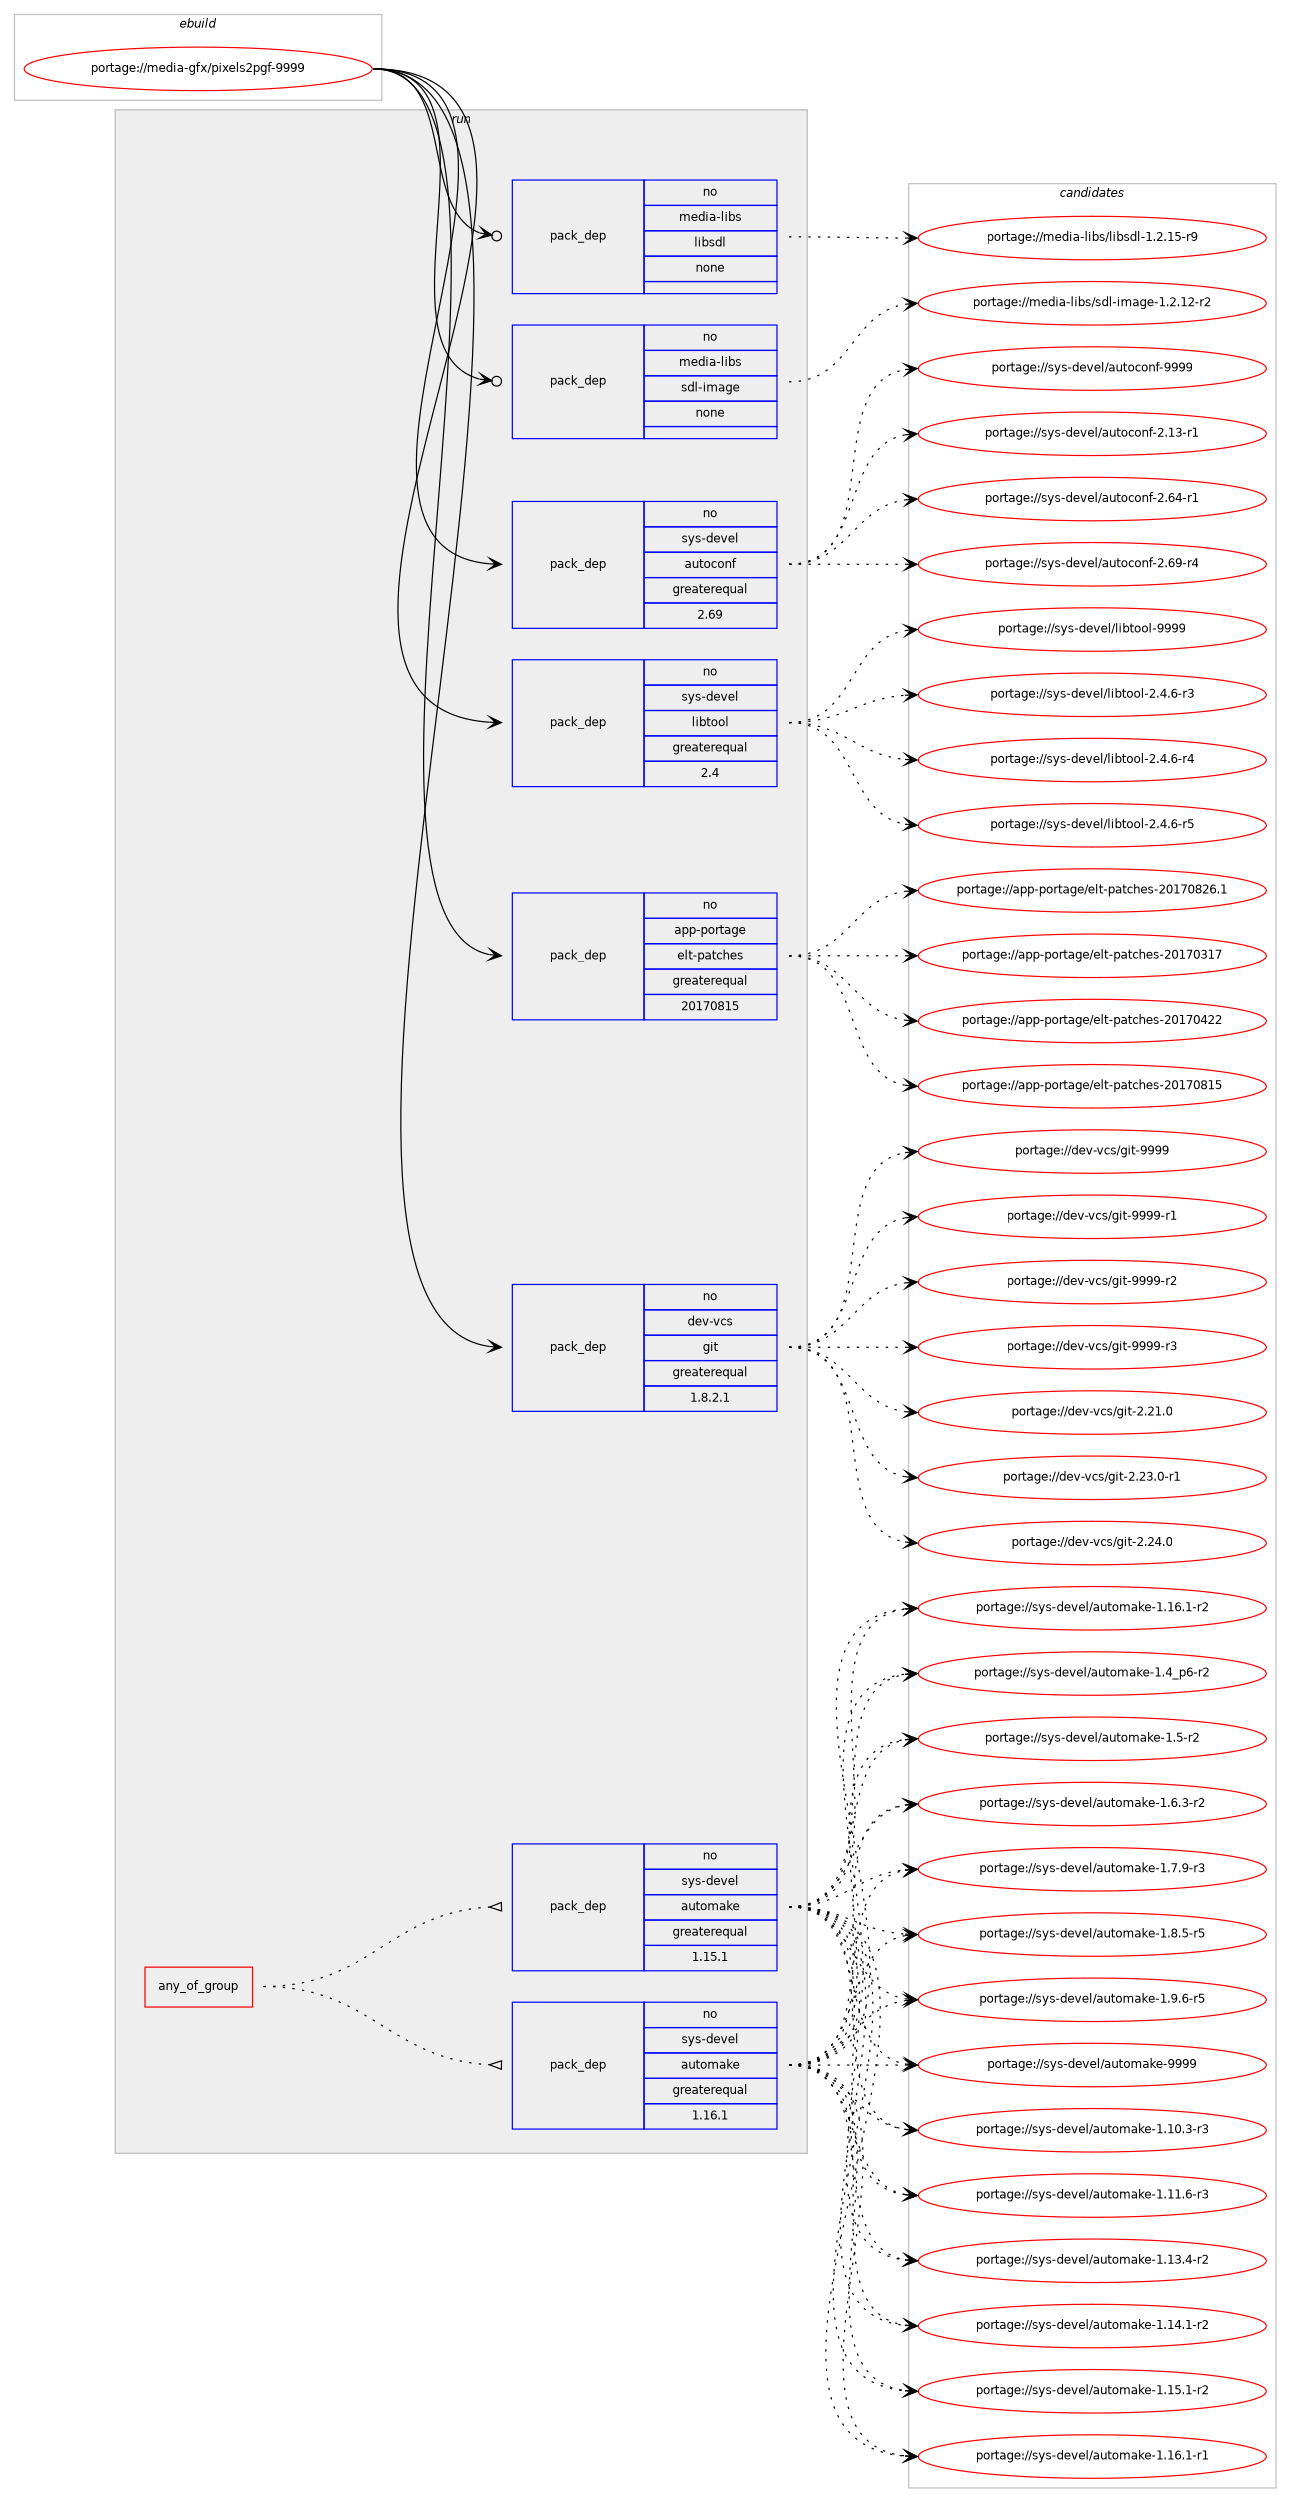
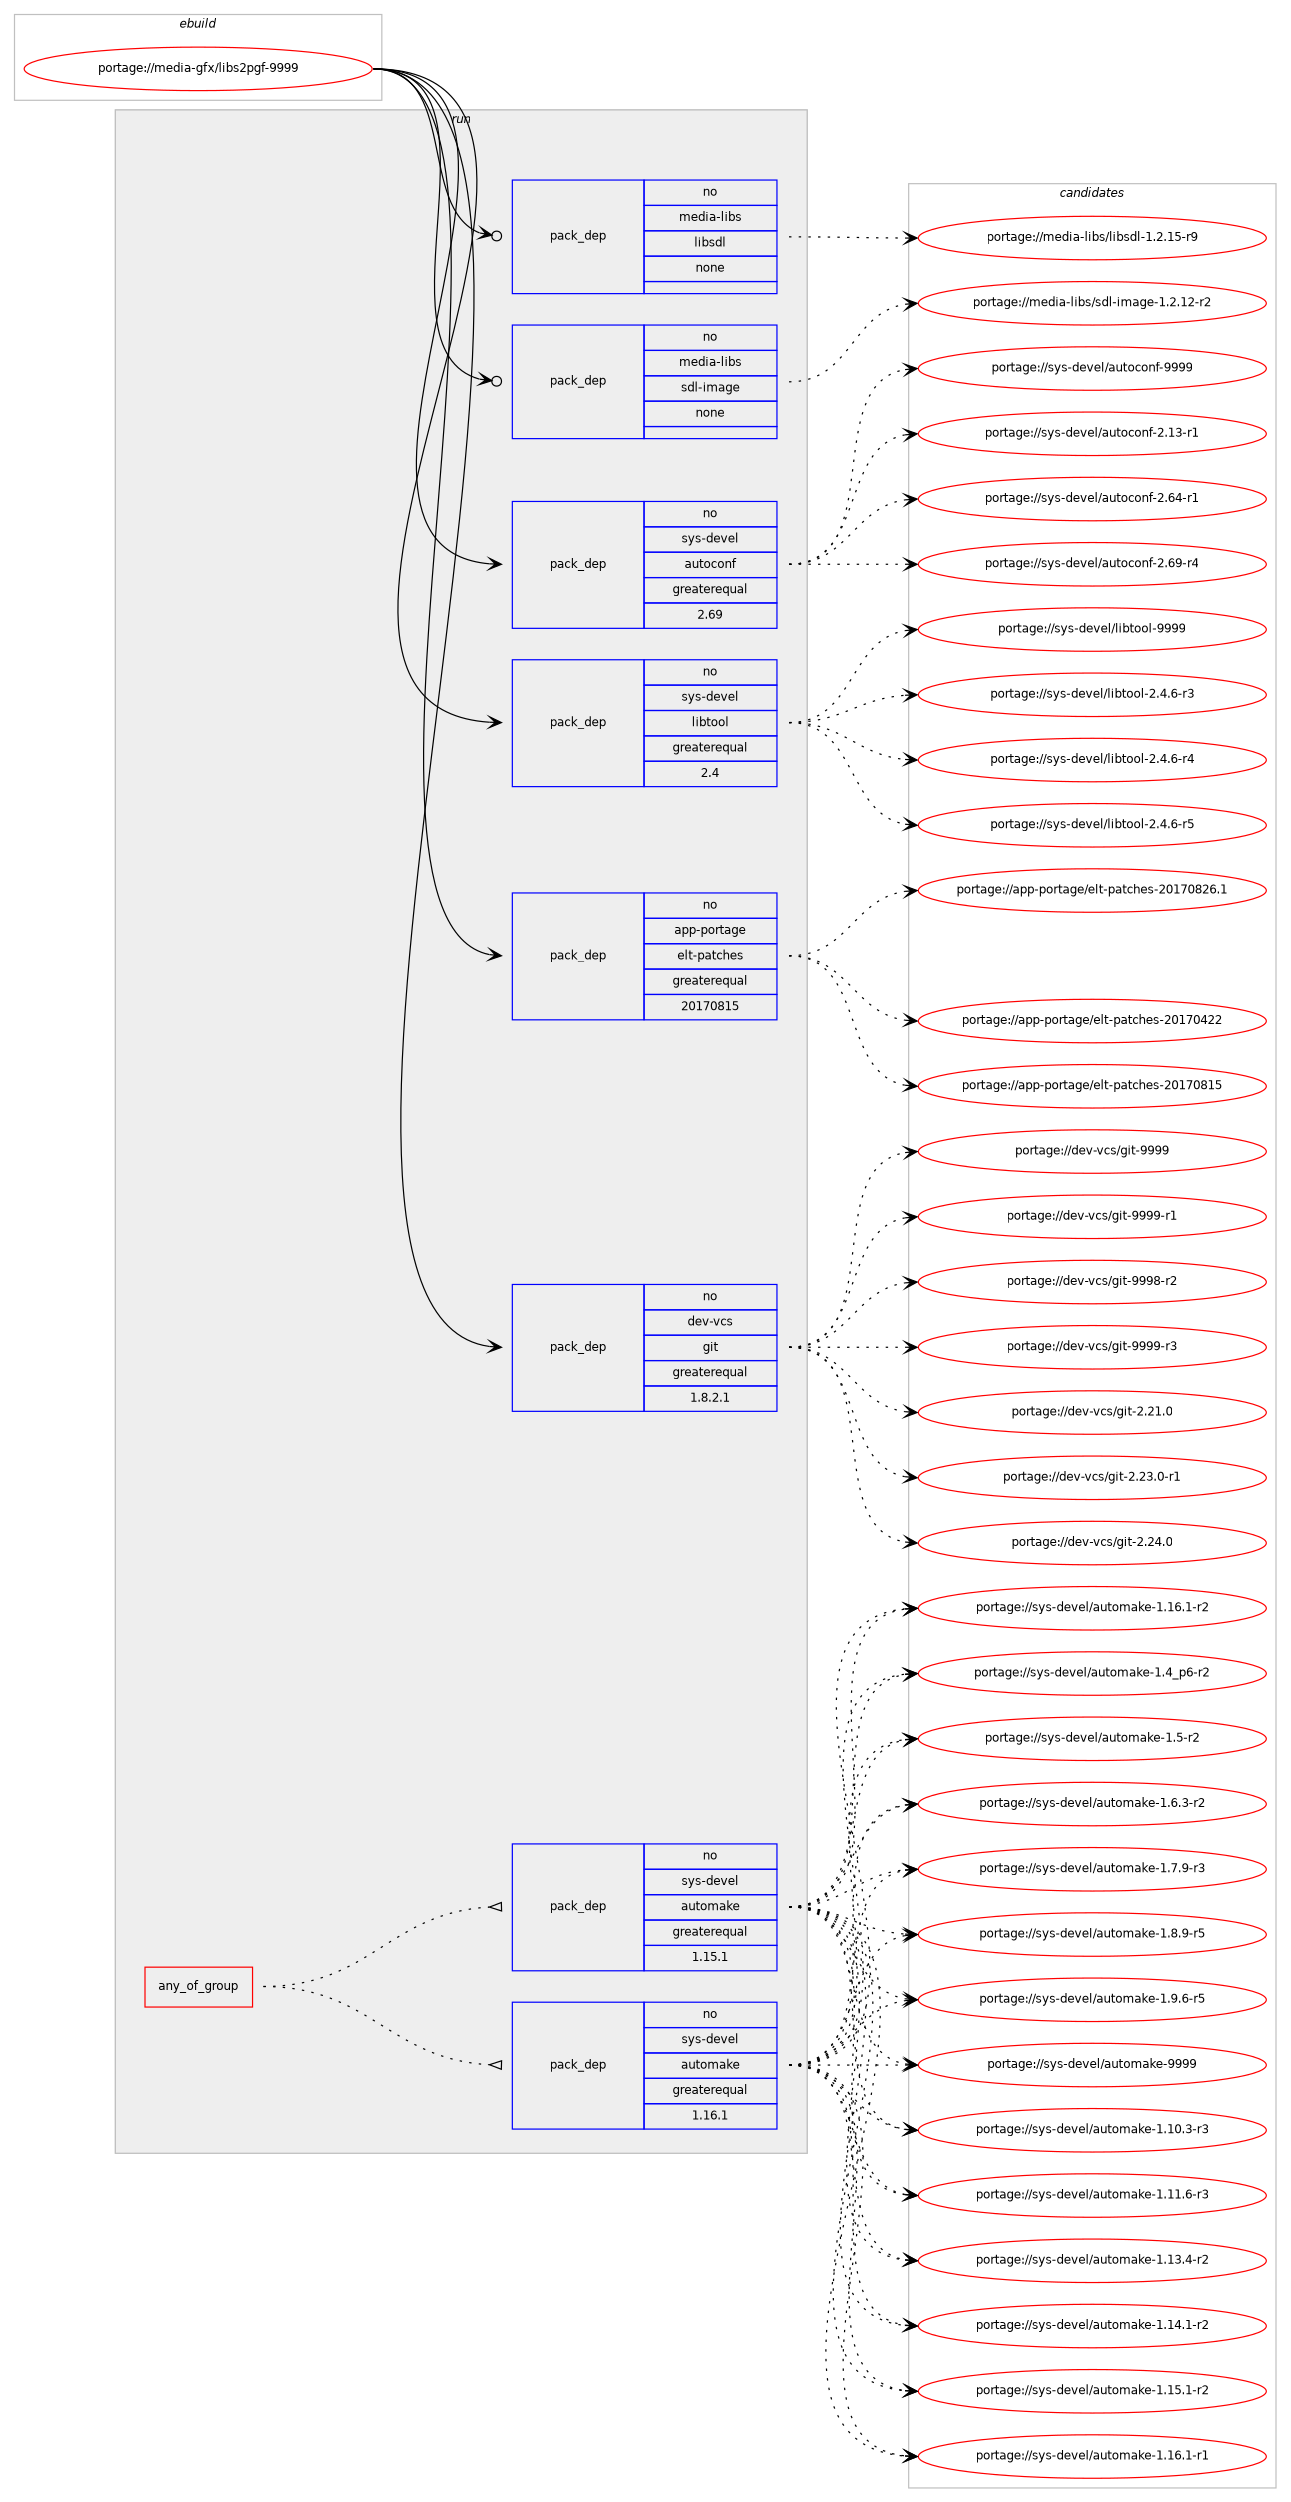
node "portage://media-gfx/pixels2pgf-9999": label "portage://media-gfx/pixels2pgf-9999" -> "portage://media-gfx/libs2pgf-9999"
node "portage://app-portage/elt-patches-20170317": removed
node "portage://dev-vcs/git-9999-r2": label "portage://dev-vcs/git-9999-r2" -> "portage://dev-vcs/git-9998-r2"
node "portage://sys-devel/automake-1.8.5-r5": label "portage://sys-devel/automake-1.8.5-r5" -> "portage://sys-devel/automake-1.8.9-r5"
